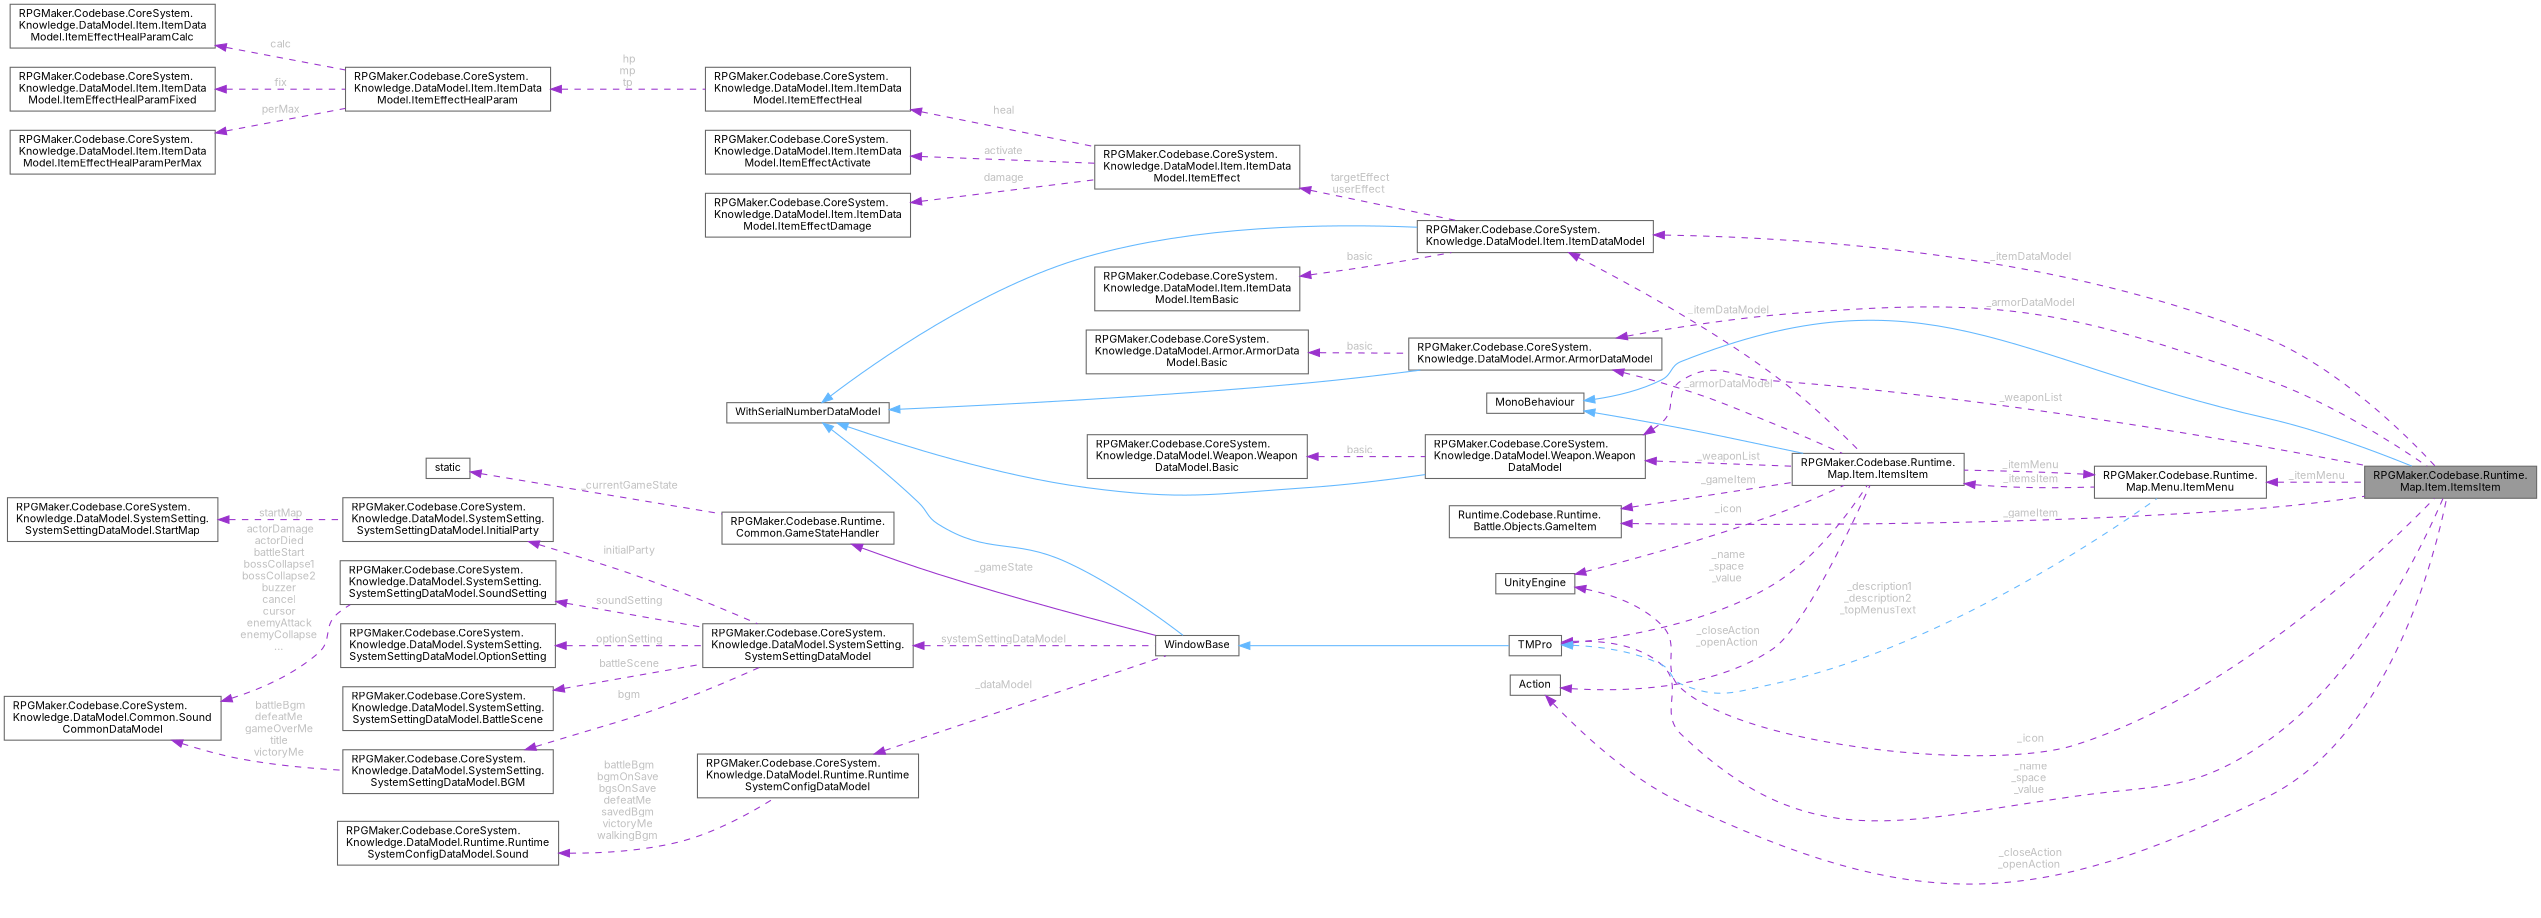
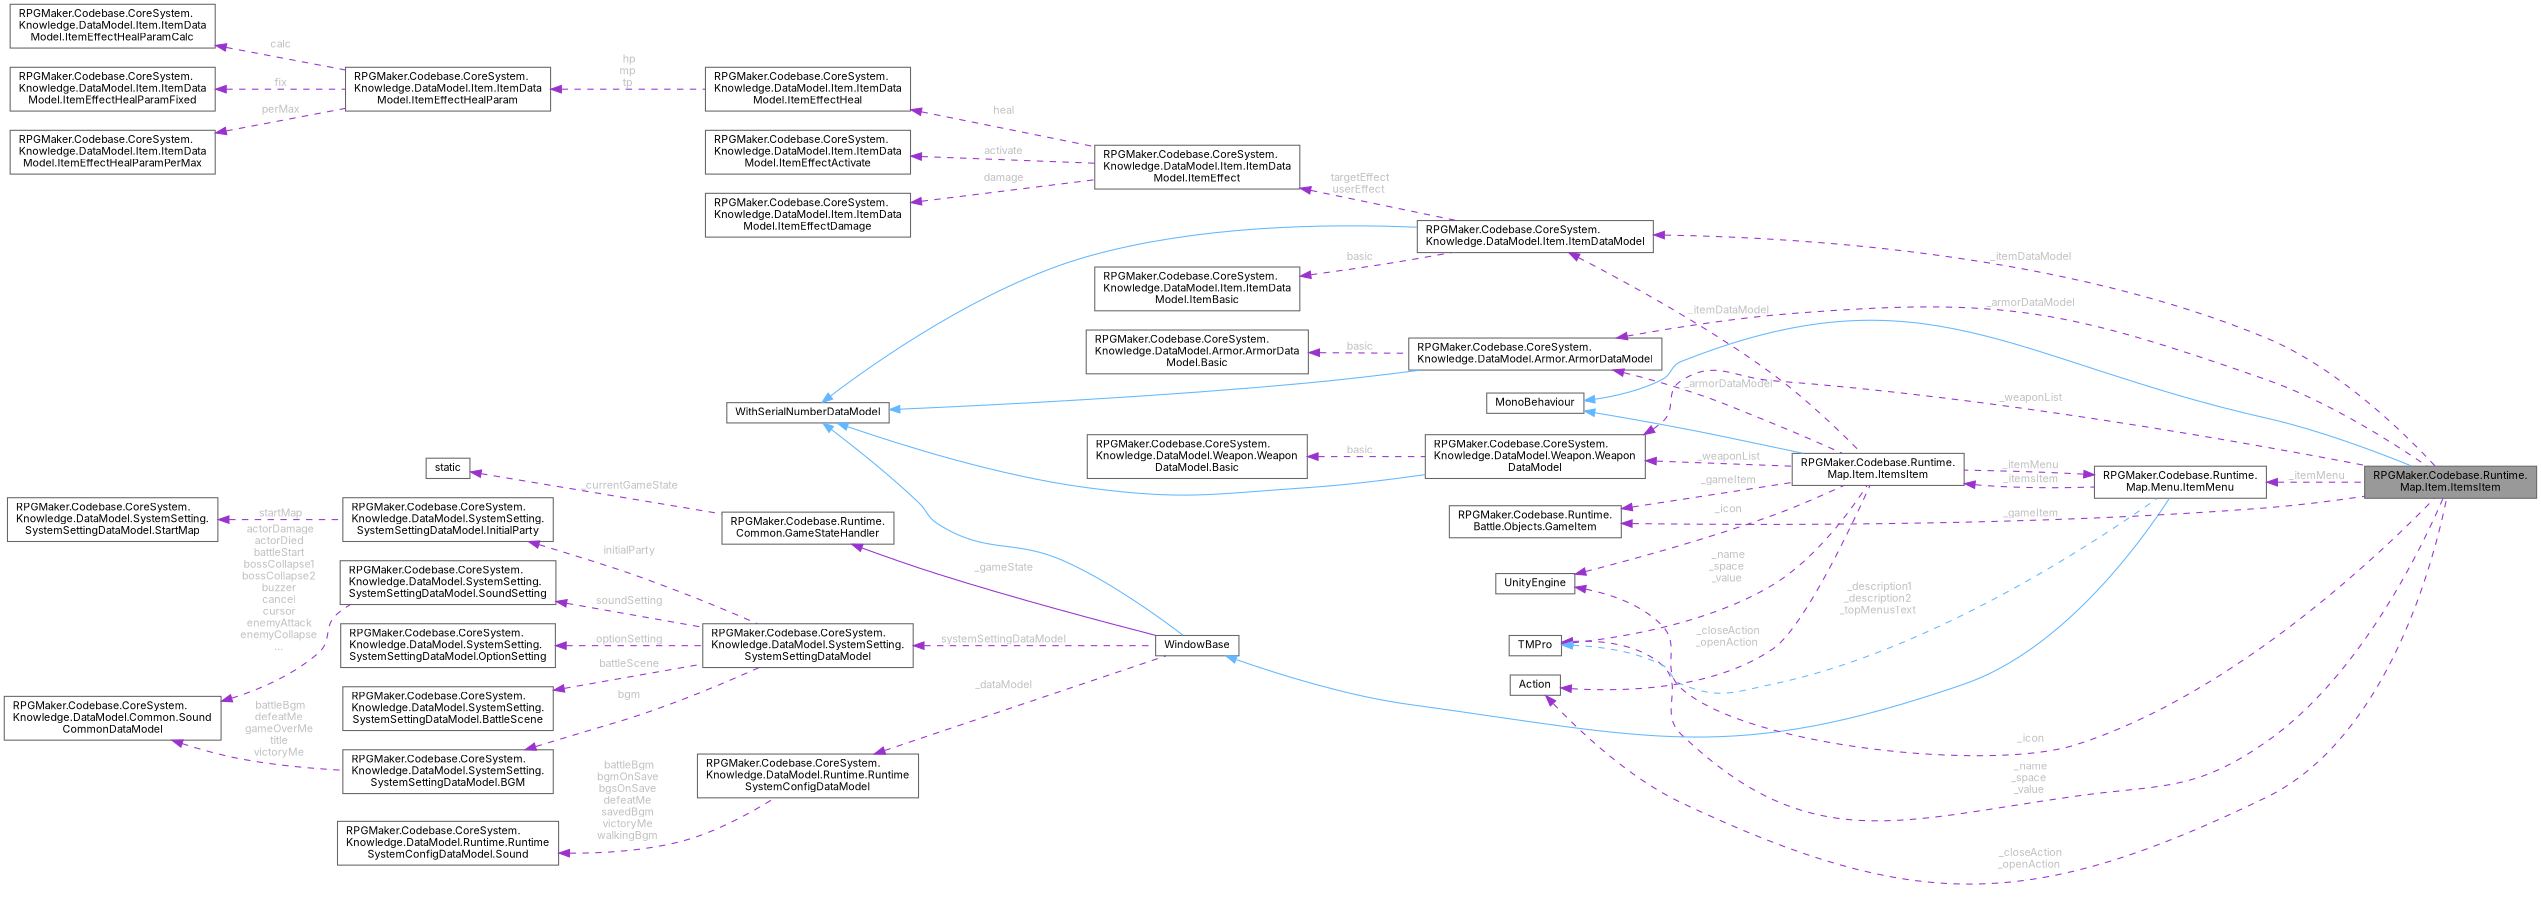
node "Runtime.Codebase.Runtime. Battle.Objects.GameItem": label "Runtime.Codebase.Runtime. Battle.Objects.GameItem" -> "RPGMaker.Codebase.Runtime. Battle.Objects.GameItem"
edge "TMPro" -> "WindowBase": now "RPGMaker.Codebase.Runtime. Map.Menu.ItemMenu" -> "WindowBase"
